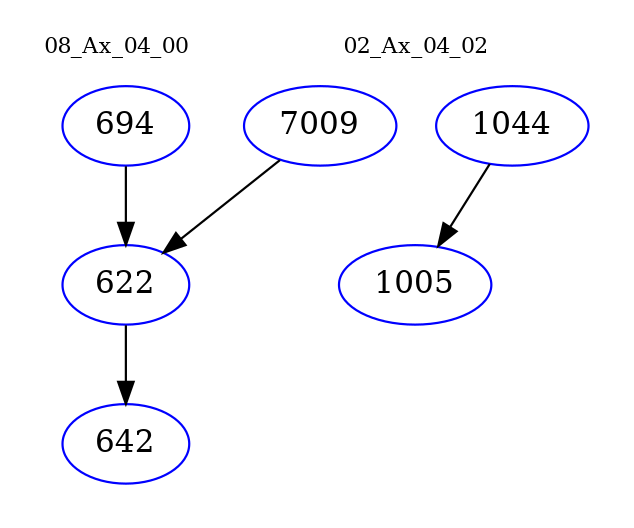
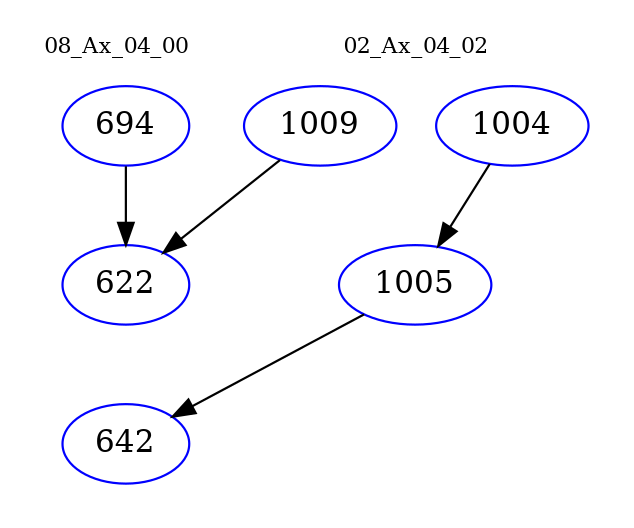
node "7009": label "7009" -> "1009"
node "1044": label "1044" -> "1004"
edge "622" -> "642": now "1005" -> "642"
